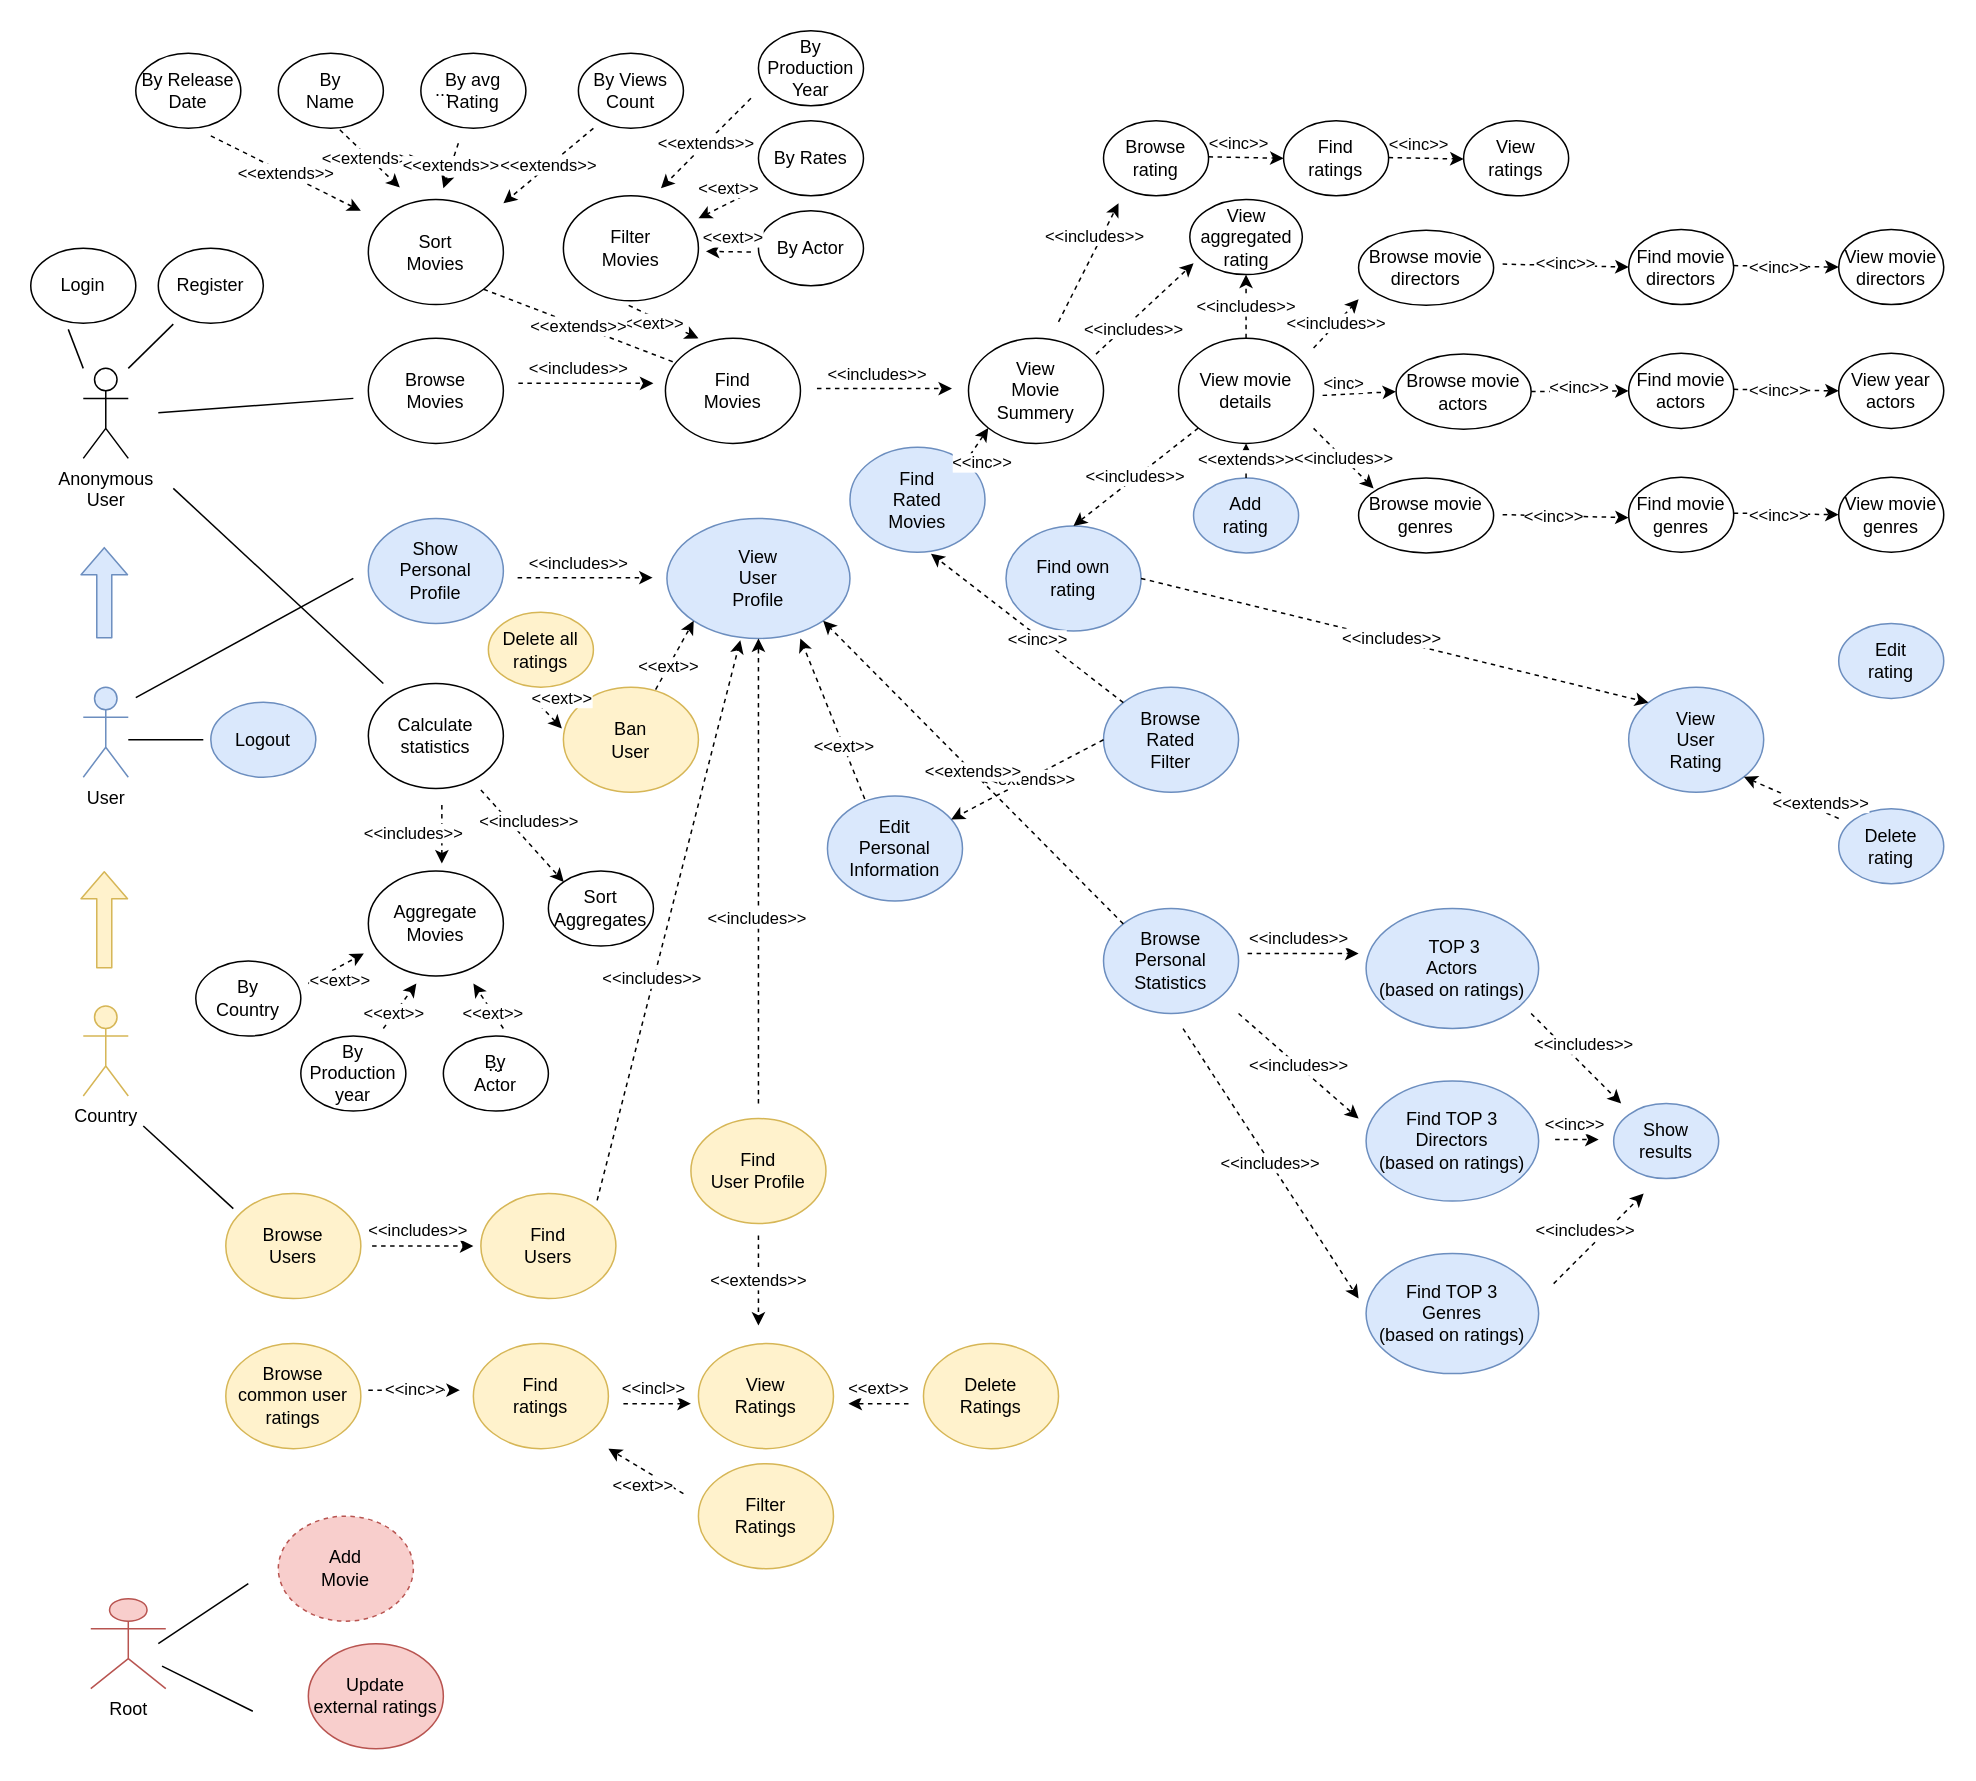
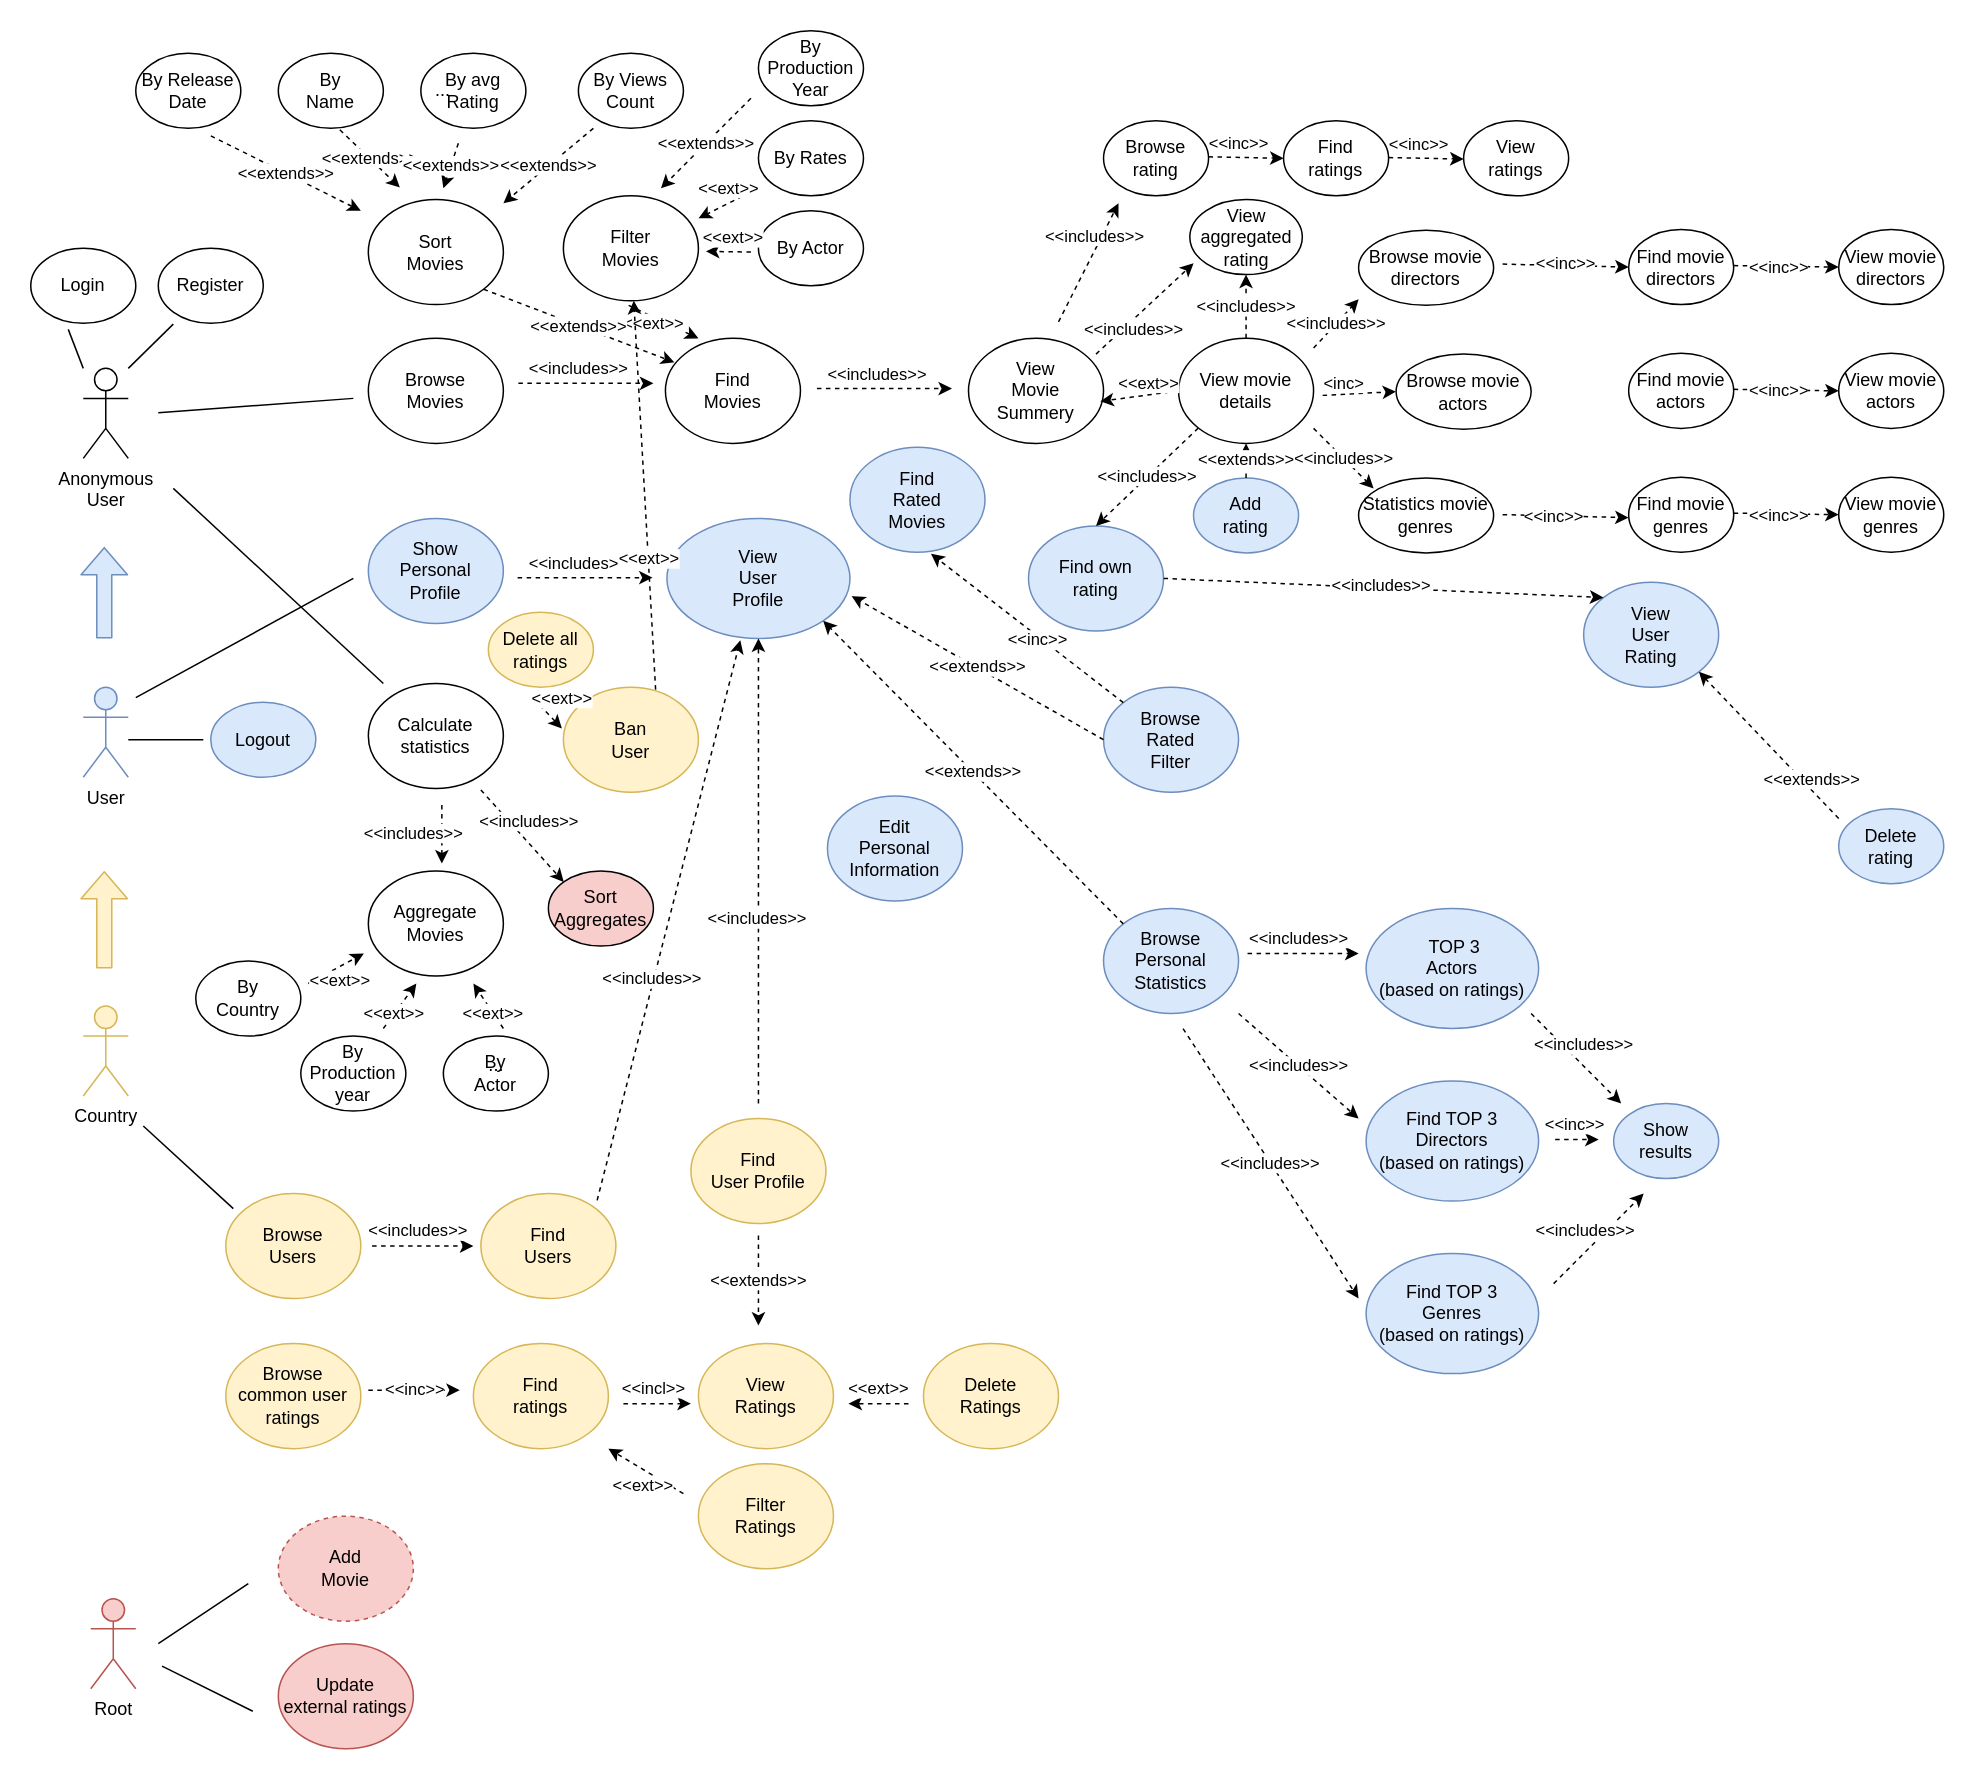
edge "Sort Movies" -- "Find Movies": arrowhead none -> classic
edge "Browse movie actors" -> "Find movie actors": removed, label "<<inc>>"
node "View year actors": label "View year actors" -> "View movie actors"
edge "View movie details" -> "View Movie Summery": added, label "<<ext>>"
edge "Find Rated Movies" -> "View Movie Summery": removed, label "<<inc>>"
node "Browse movie genres": label "Browse movie genres" -> "Statistics movie genres"
node "Find own rating": moved (1073, 578) -> (1096, 578)
edge "Ban User" -> "View User Profile": now "Ban User" -> "Filter Movies"
node "Edit rating": removed
edge "Edit Personal Information" -> "View User Profile": removed, label "<<ext>>"
node "View User Rating": moved (1696, 740) -> (1651, 635)
edge "Browse Rated Filter" -> "Edit Personal Information": now "Browse Rated Filter" -> "View User Profile"
node "Sort Aggregates": fillcolor #ffffff -> #f8cecc
node "Root": size 75x90 -> 45x90
node "Update external ratings": moved (376, 1696) -> (346, 1696)
